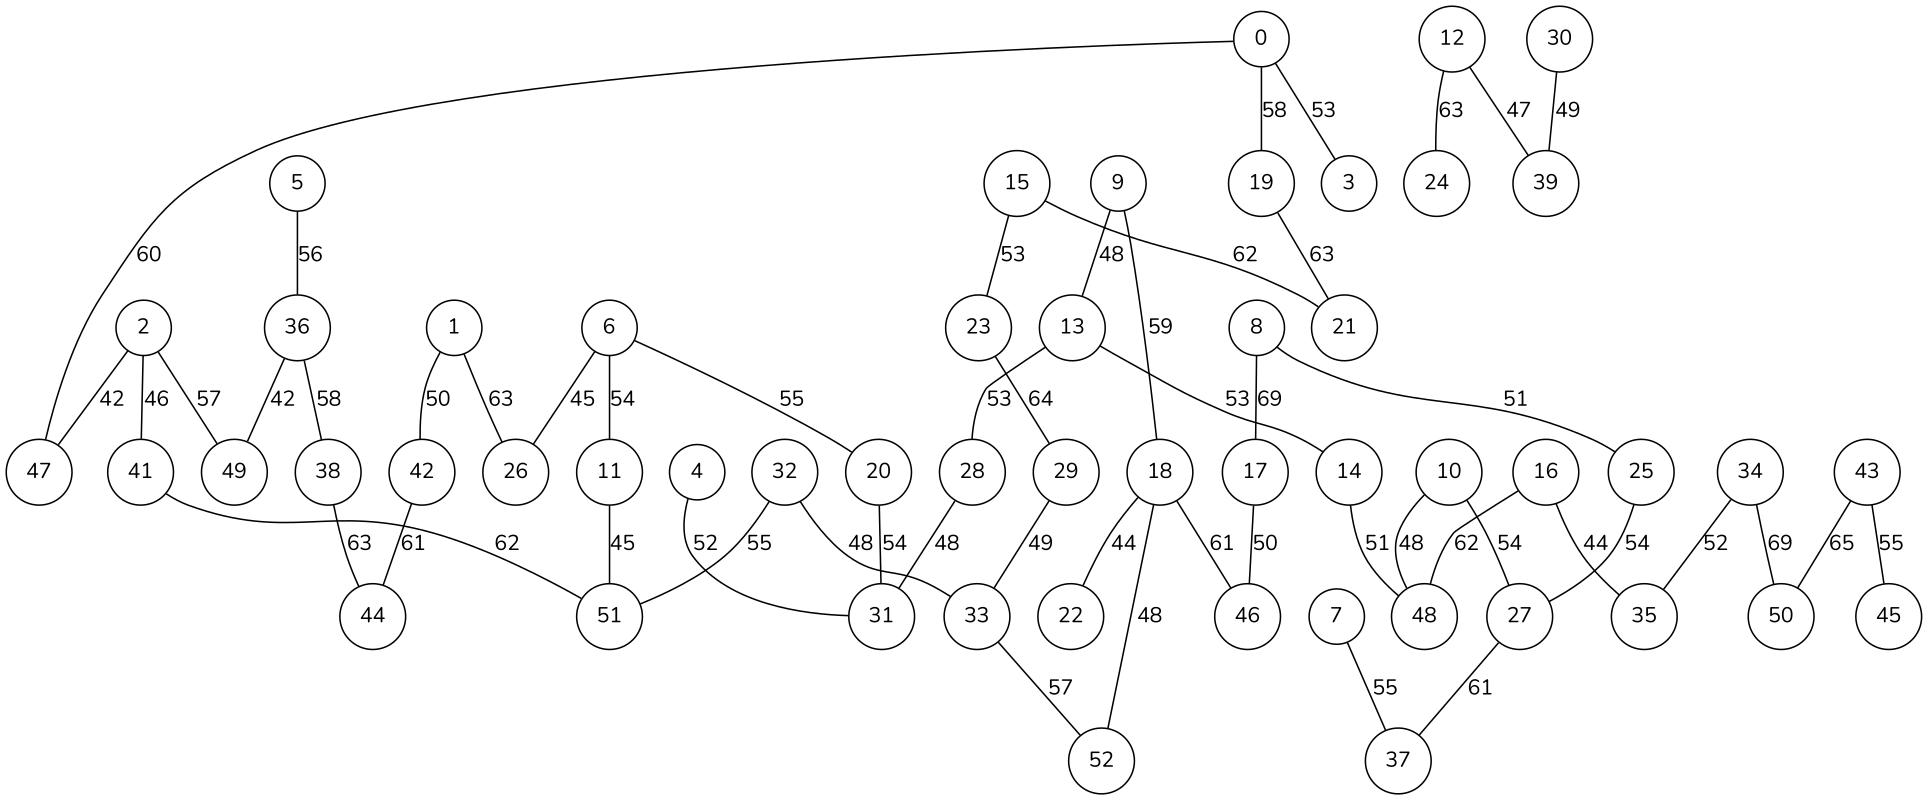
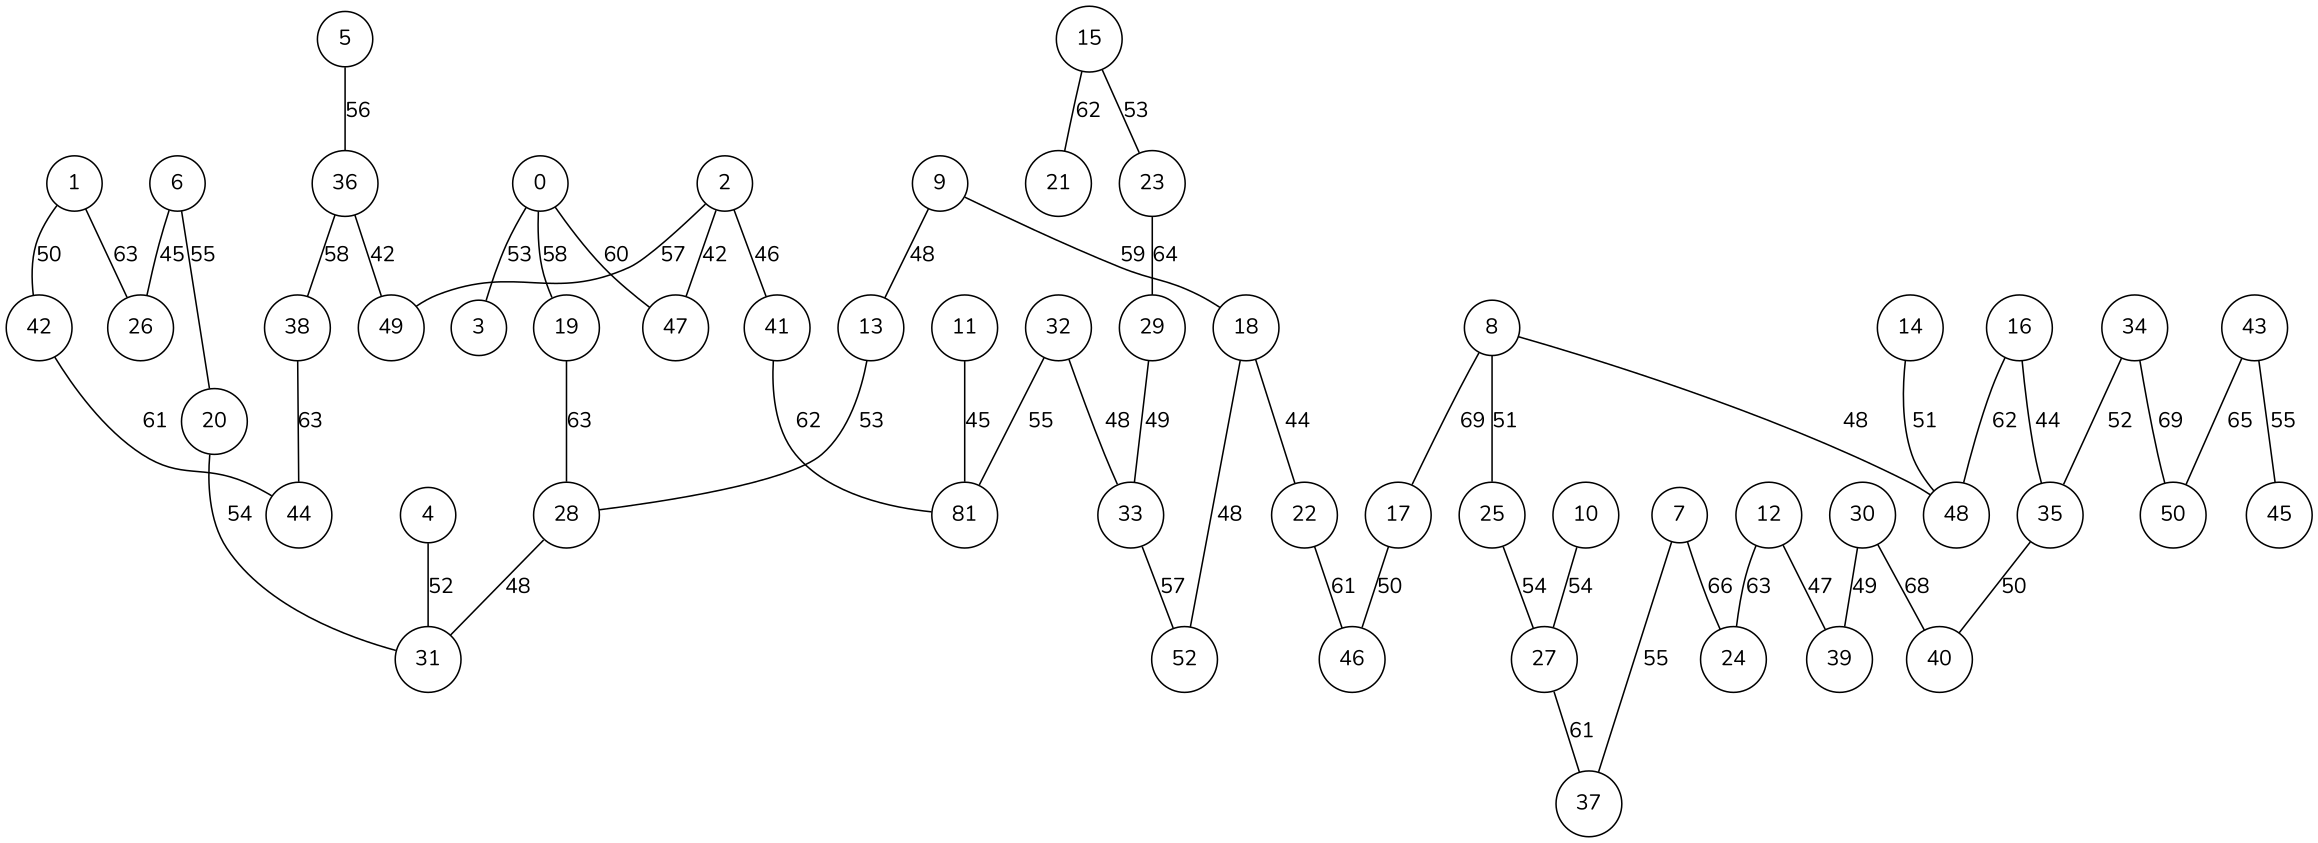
edge "19" -- "21": now "19" -- "28"
edge "6" -- "11": removed, label "54"
edge "13" -- "14": removed, label "53"
edge "10" -- "48": now "8" -- "48"
edge "18" -- "46": now "22" -- "46"
edge "7" -- "24": added, label "66"
node "51": label "51" -> "81"
node "40": added
